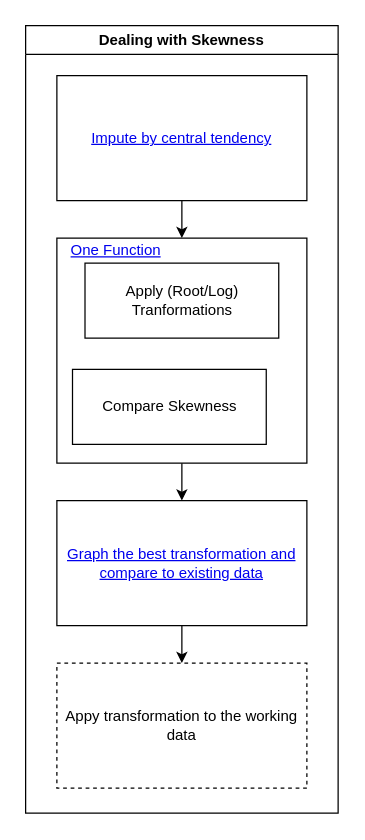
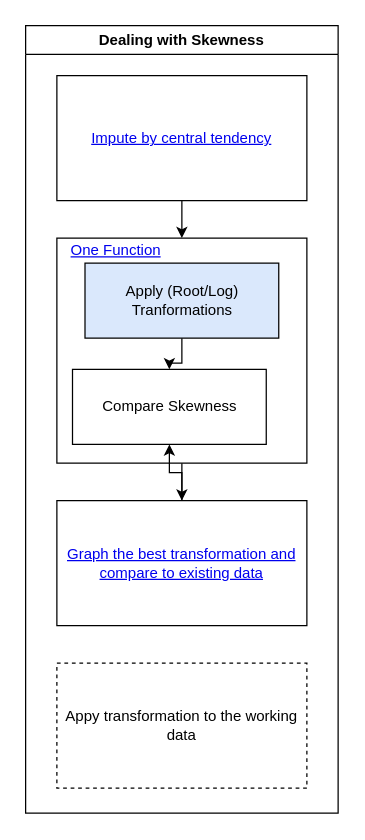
node "Apply (Root/Log) Tranformations": fillcolor #ffffff -> #dae8fc
edge "Apply (Root/Log) Tranformations" -> "Compare Skewness": added
edge "Graph the best transformation and compare to existing data" -> "Appy transformation to the working data": now "Graph the best transformation and compare to existing data" -> "Compare Skewness"
